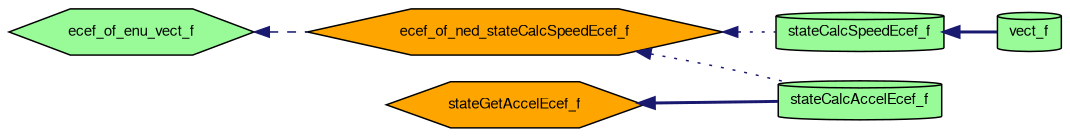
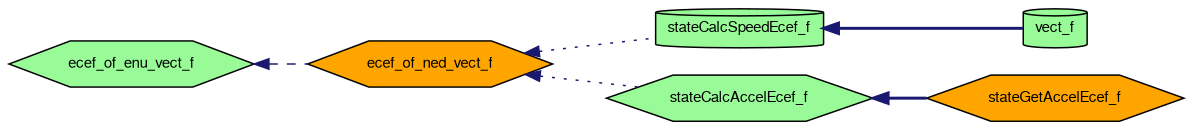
node "ecef_of_ned_stateCalcSpeedEcef_f": label "ecef_of_ned_stateCalcSpeedEcef_f" -> "ecef_of_ned_vect_f"
node "stateCalcAccelEcef_f": shape cylinder -> hexagon
edge "stateCalcAccelEcef_f" -> "stateGetAccelEcef_f": reversed
